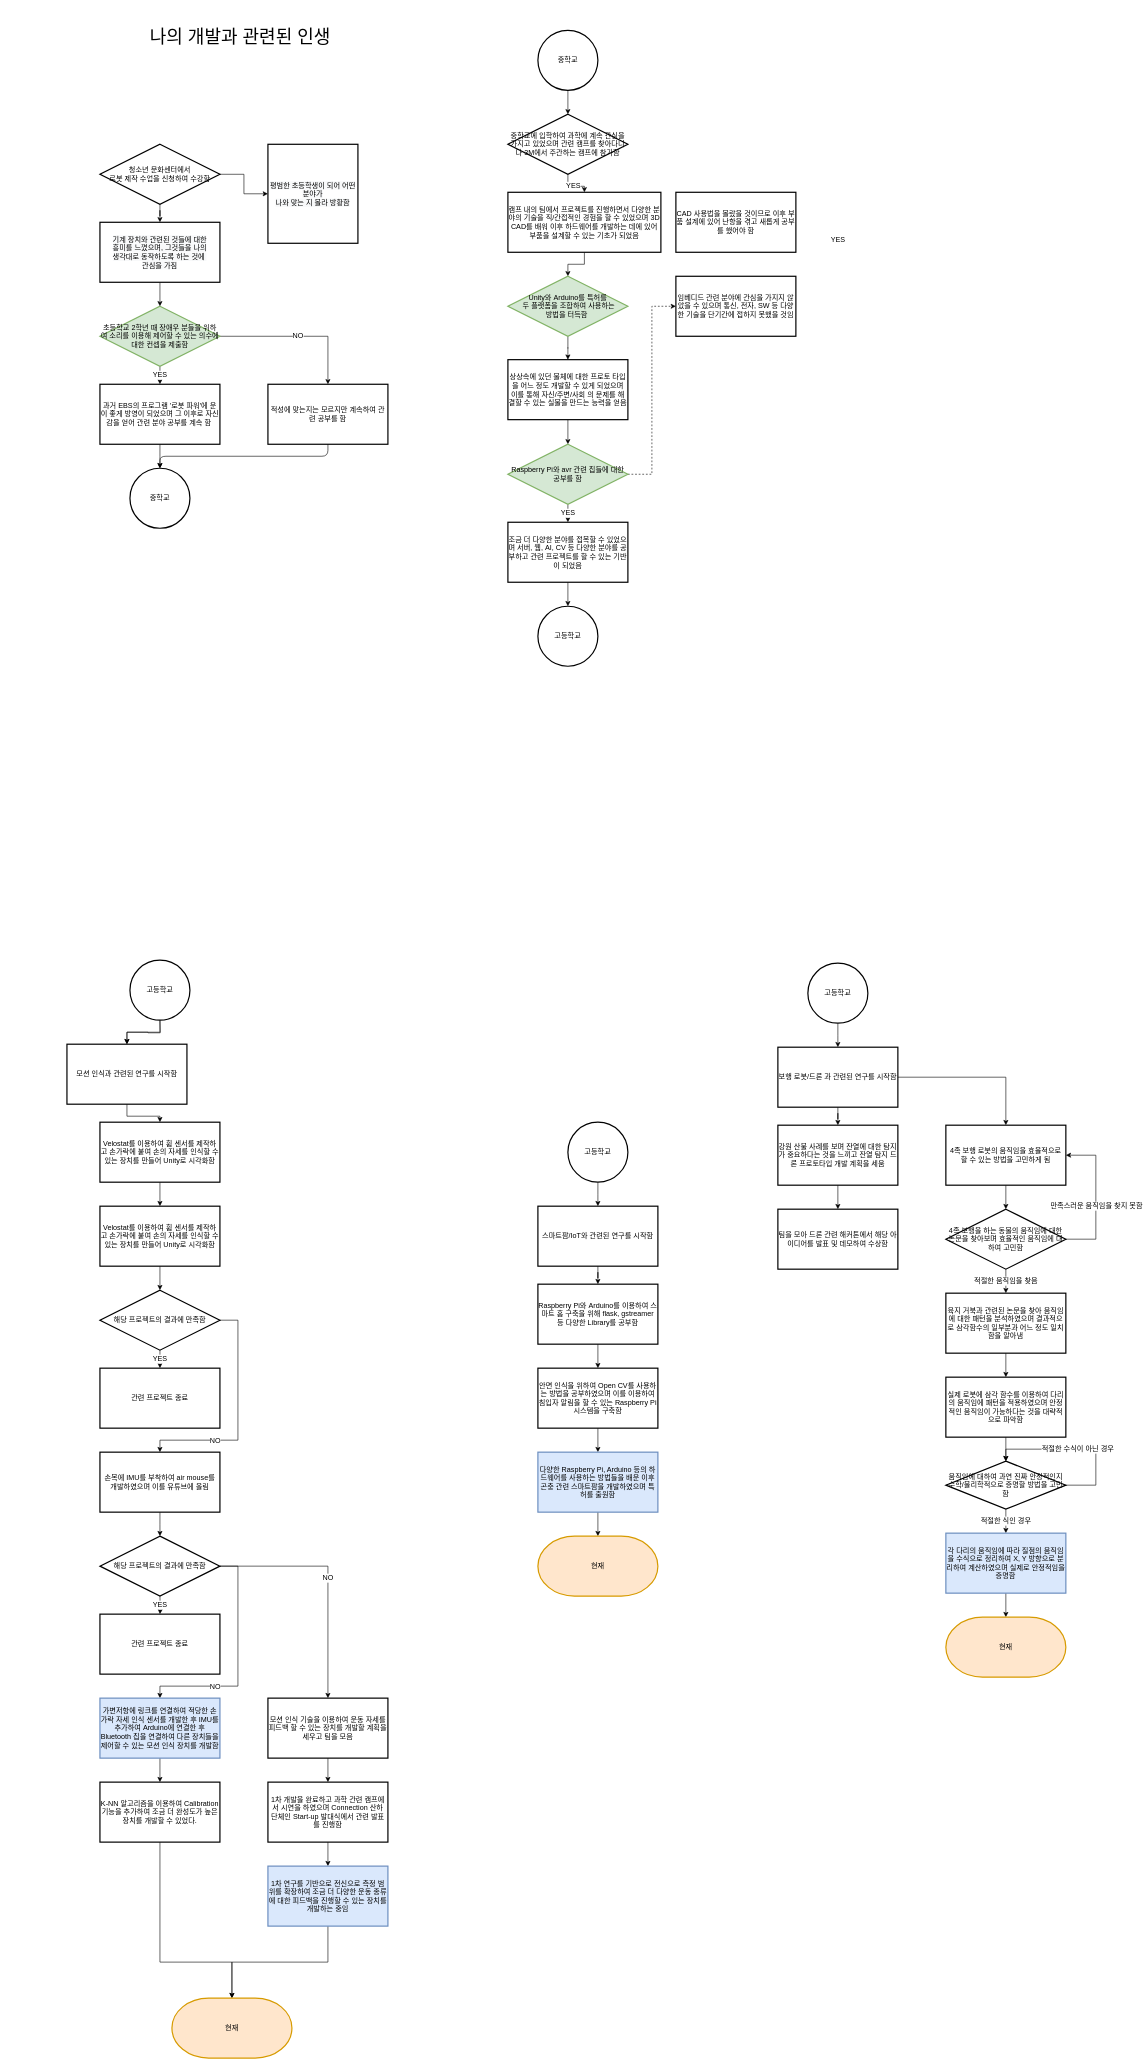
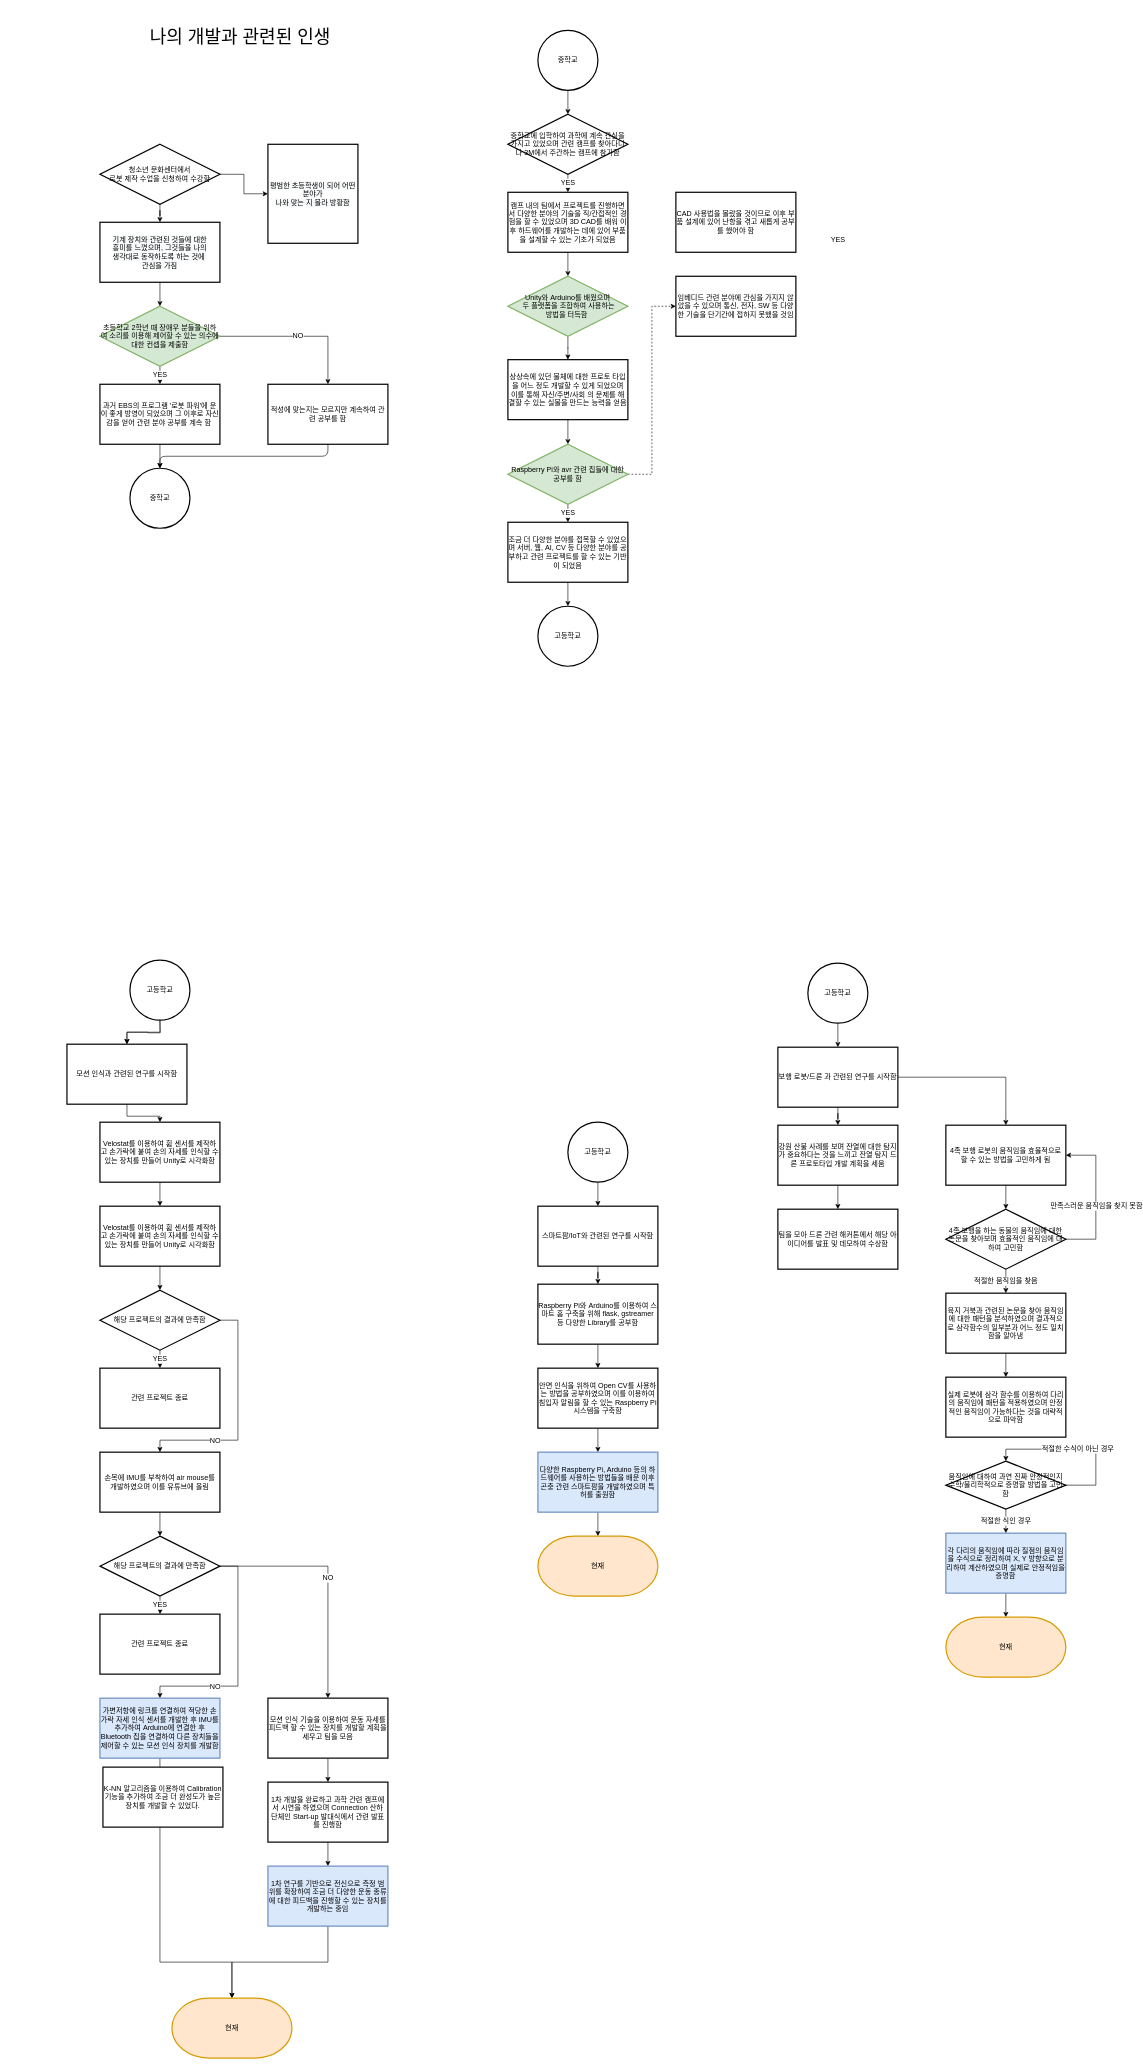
node "캠프 내의 팀에서 프로젝트를 진행하면서 다양한 분야의 기술을 직/간접적인 경험을 할 수 있었으며 3D CAD를 배워 이후 하드웨어를 개발하는 데에 있어 부품을 설계할 수 있는 기초가 되었음": size 153x60 -> 120x60
node "Unity와 Arduino를 특허를 두 플랫폼을 조합하여 사용하는 방법을 터득함": label "Unity와 Arduino를 특허를 두 플랫폼을 조합하여 사용하는 방법을 터득함" -> "Unity와 Arduino를 배웠으며 두 플랫폼을 조합하여 사용하는 방법을 터득함"
edge "실제 로봇에 삼각 함수를 이용하여 다리의 움직임에 패턴을 적용하였으며 안정적인 움직임이 가능하다는 것을 대략적으로 파악함" -> "움직임에 대하여 과연 진짜 안정적인지 수학/물리학적으로 증명할 방법을 고민함": removed
node "K-NN 알고리즘을 이용하여 Calibration 기능을 추가하여 조금 더 완성도가 높은 장치를 개발할 수 있었다.": moved (160, 1812) -> (163, 1797)
